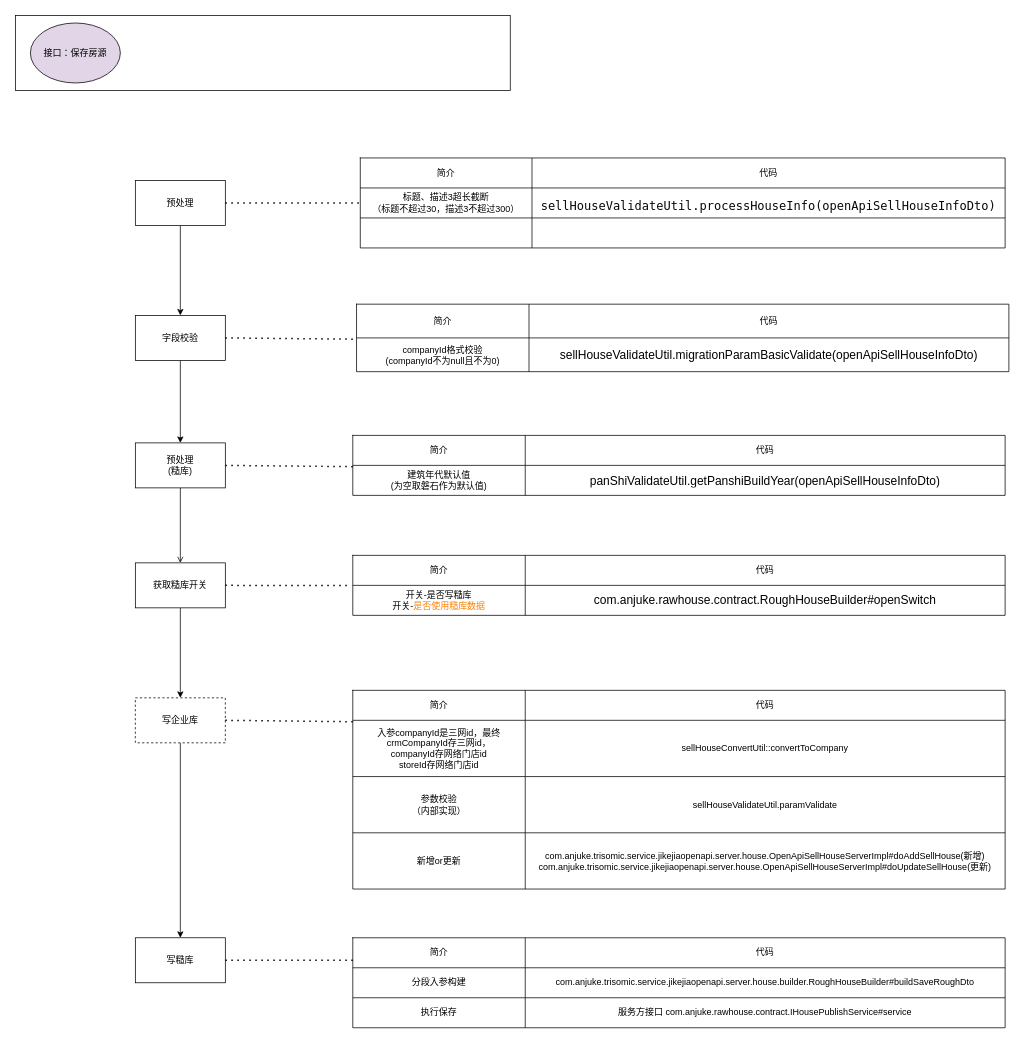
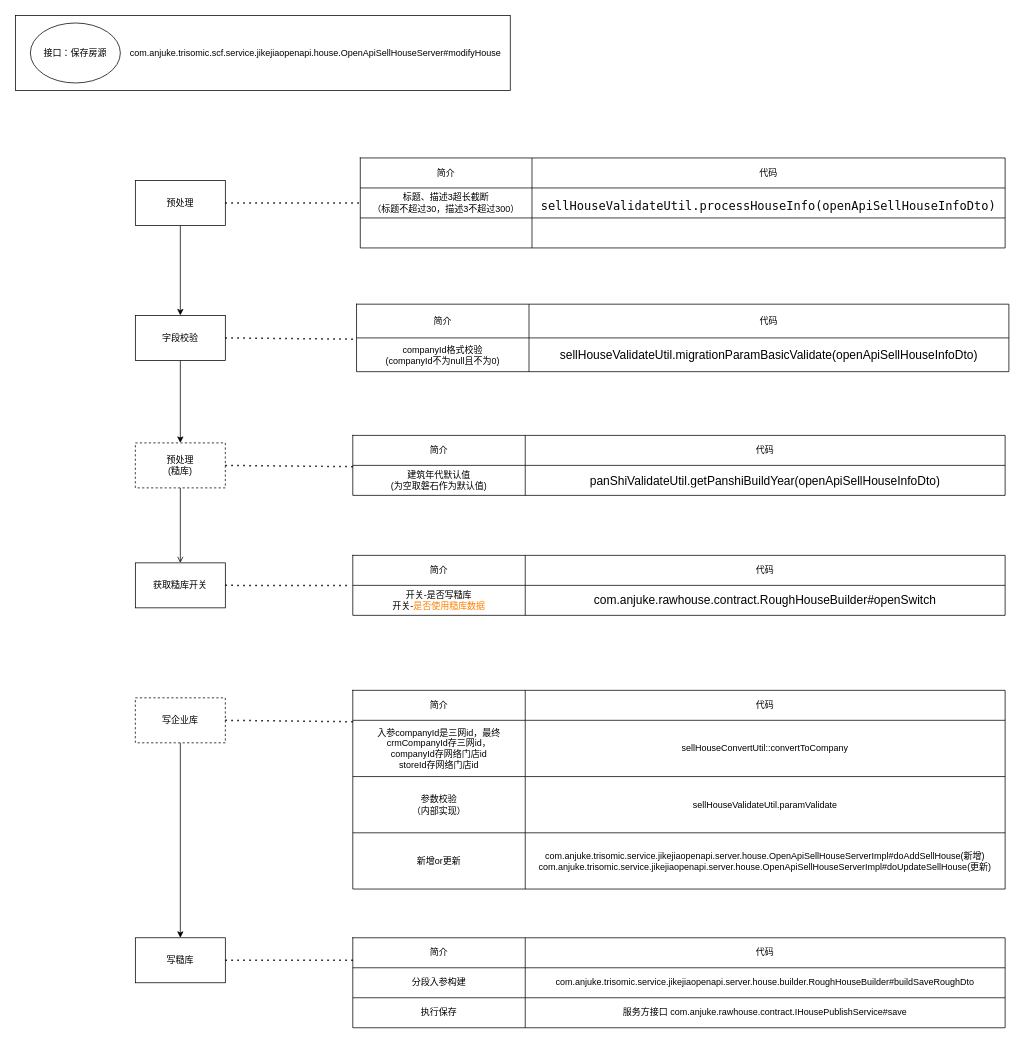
node "接口：保存房源": fillcolor #e1d5e7 -> #ffffff
node "com.anjuke.trisomic.scf.service.jikejiaopenapi.house.OpenApiSellHouseServer#modifyHouse": added
node "预处理 (糙库)": style solid -> dashed
edge "获取糙库开关" -> "写企业库": removed
node "服务方接口 com.anjuke.rawhouse.contract.IHousePublishService#service": label "服务方接口 com.anjuke.rawhouse.contract.IHousePublishService#service" -> "服务方接口 com.anjuke.rawhouse.contract.IHousePublishService#save"
